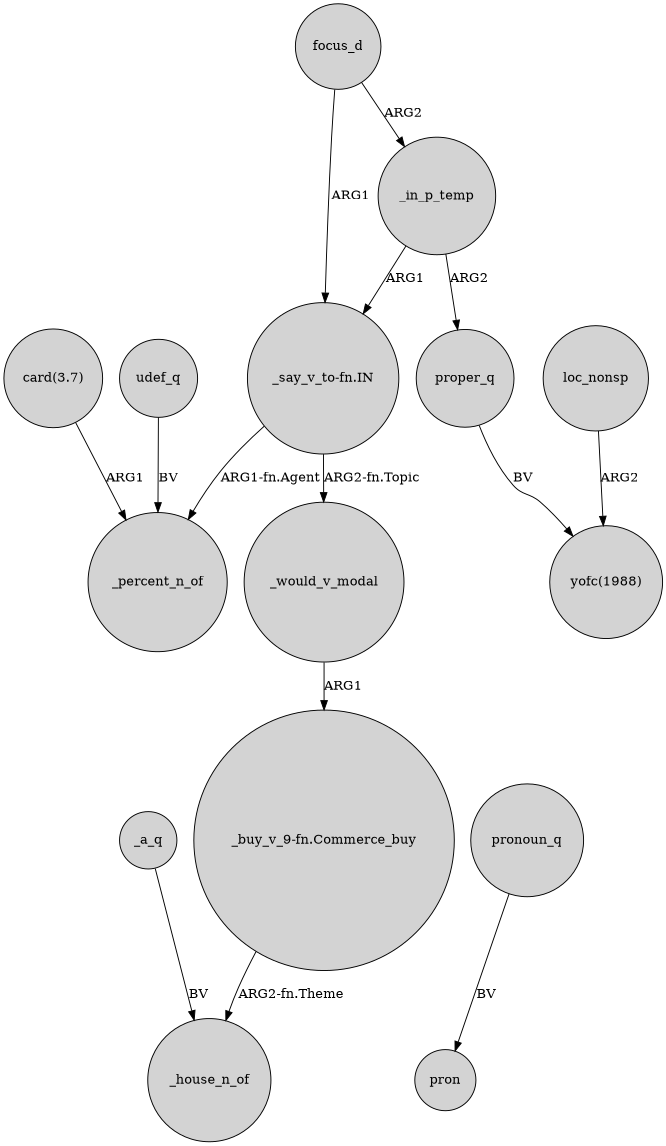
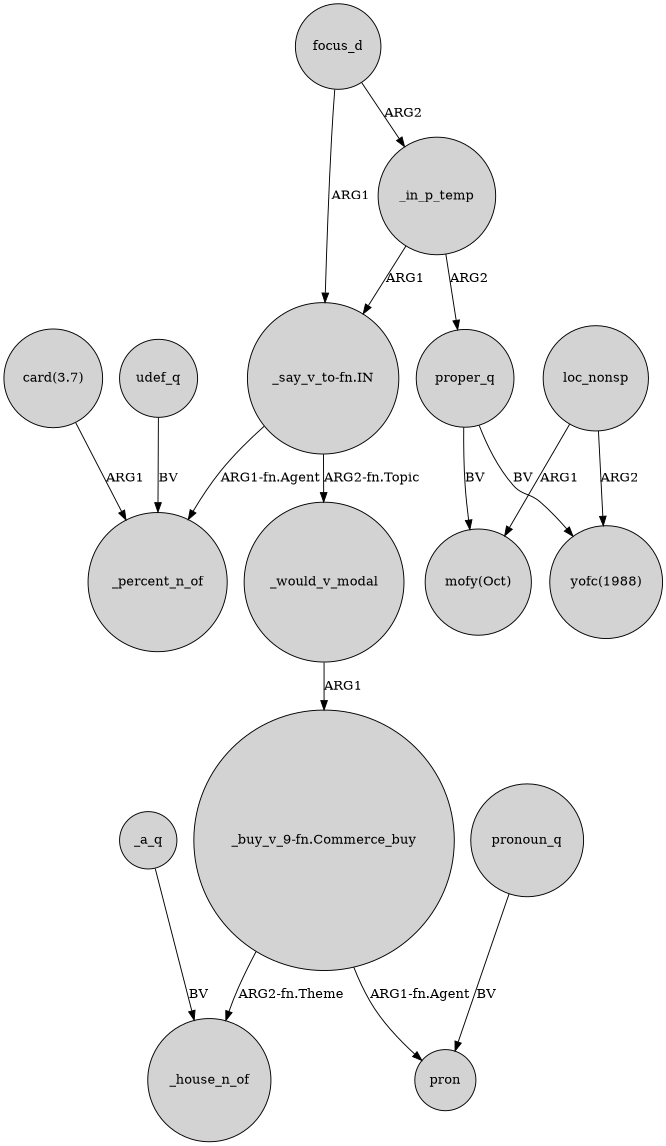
node "mofy(Oct)": added
edge "_buy_v_9-fn.Commerce_buy" -> "pron": added, label "ARG1-fn.Agent"
